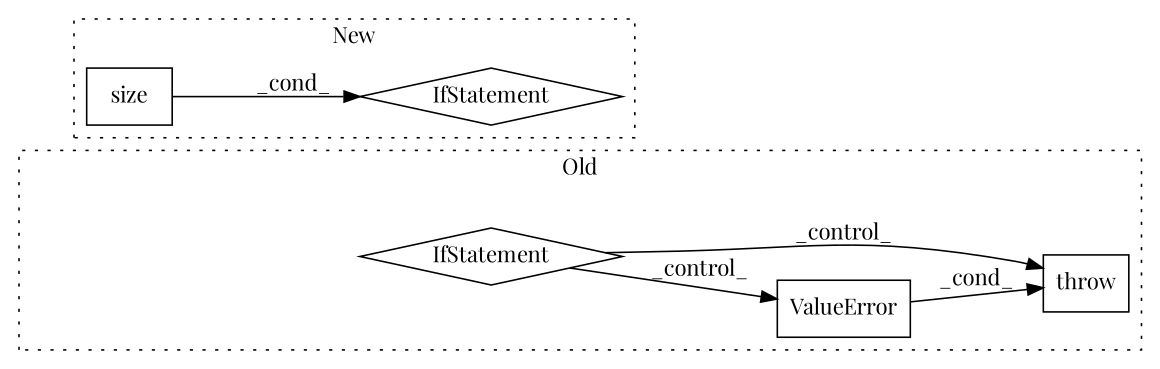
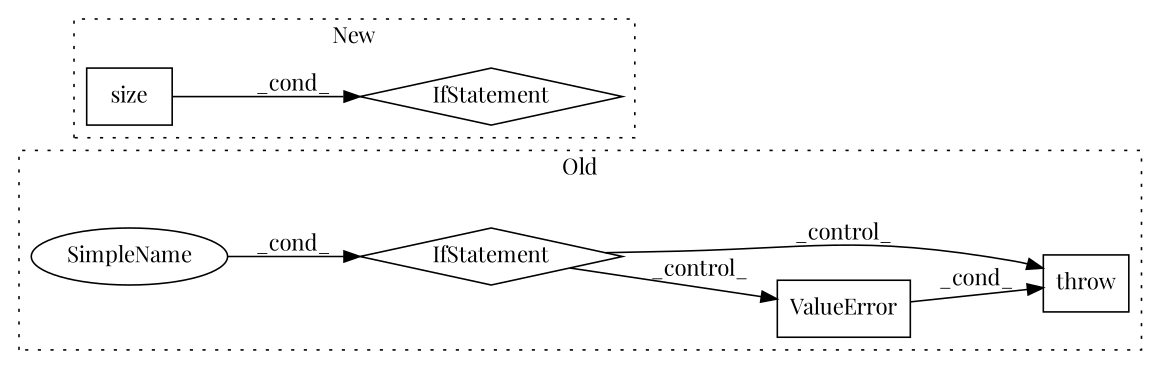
node "SimpleName": added
